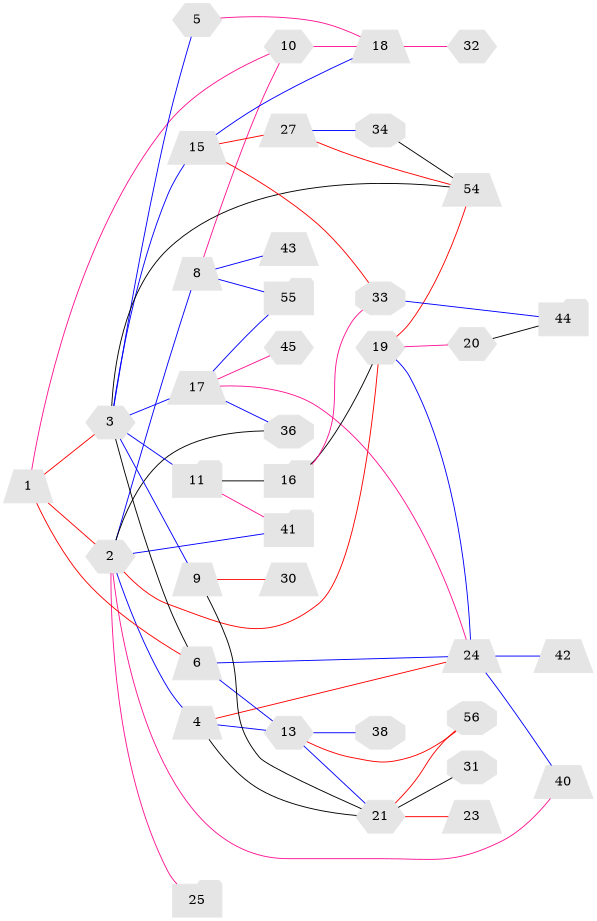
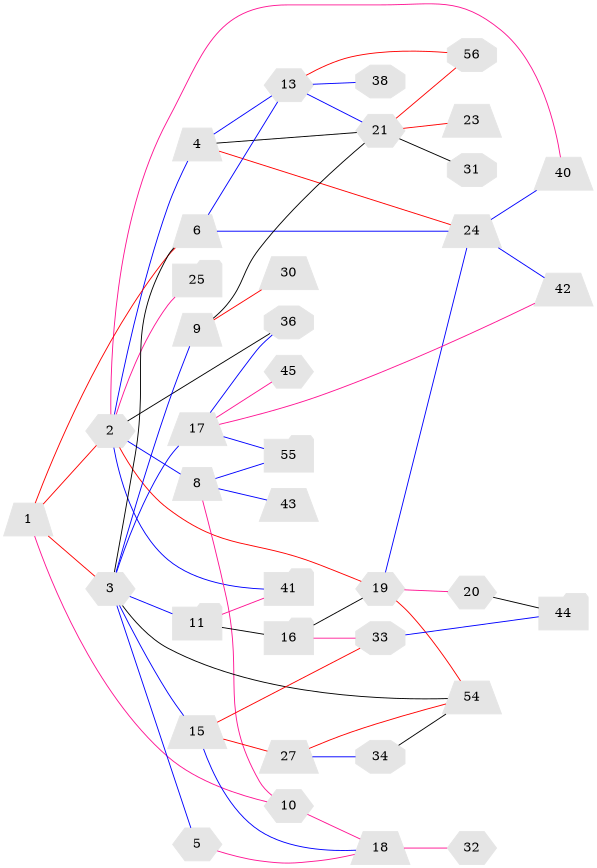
edge "17" -- "24": now "17" -- "42"
